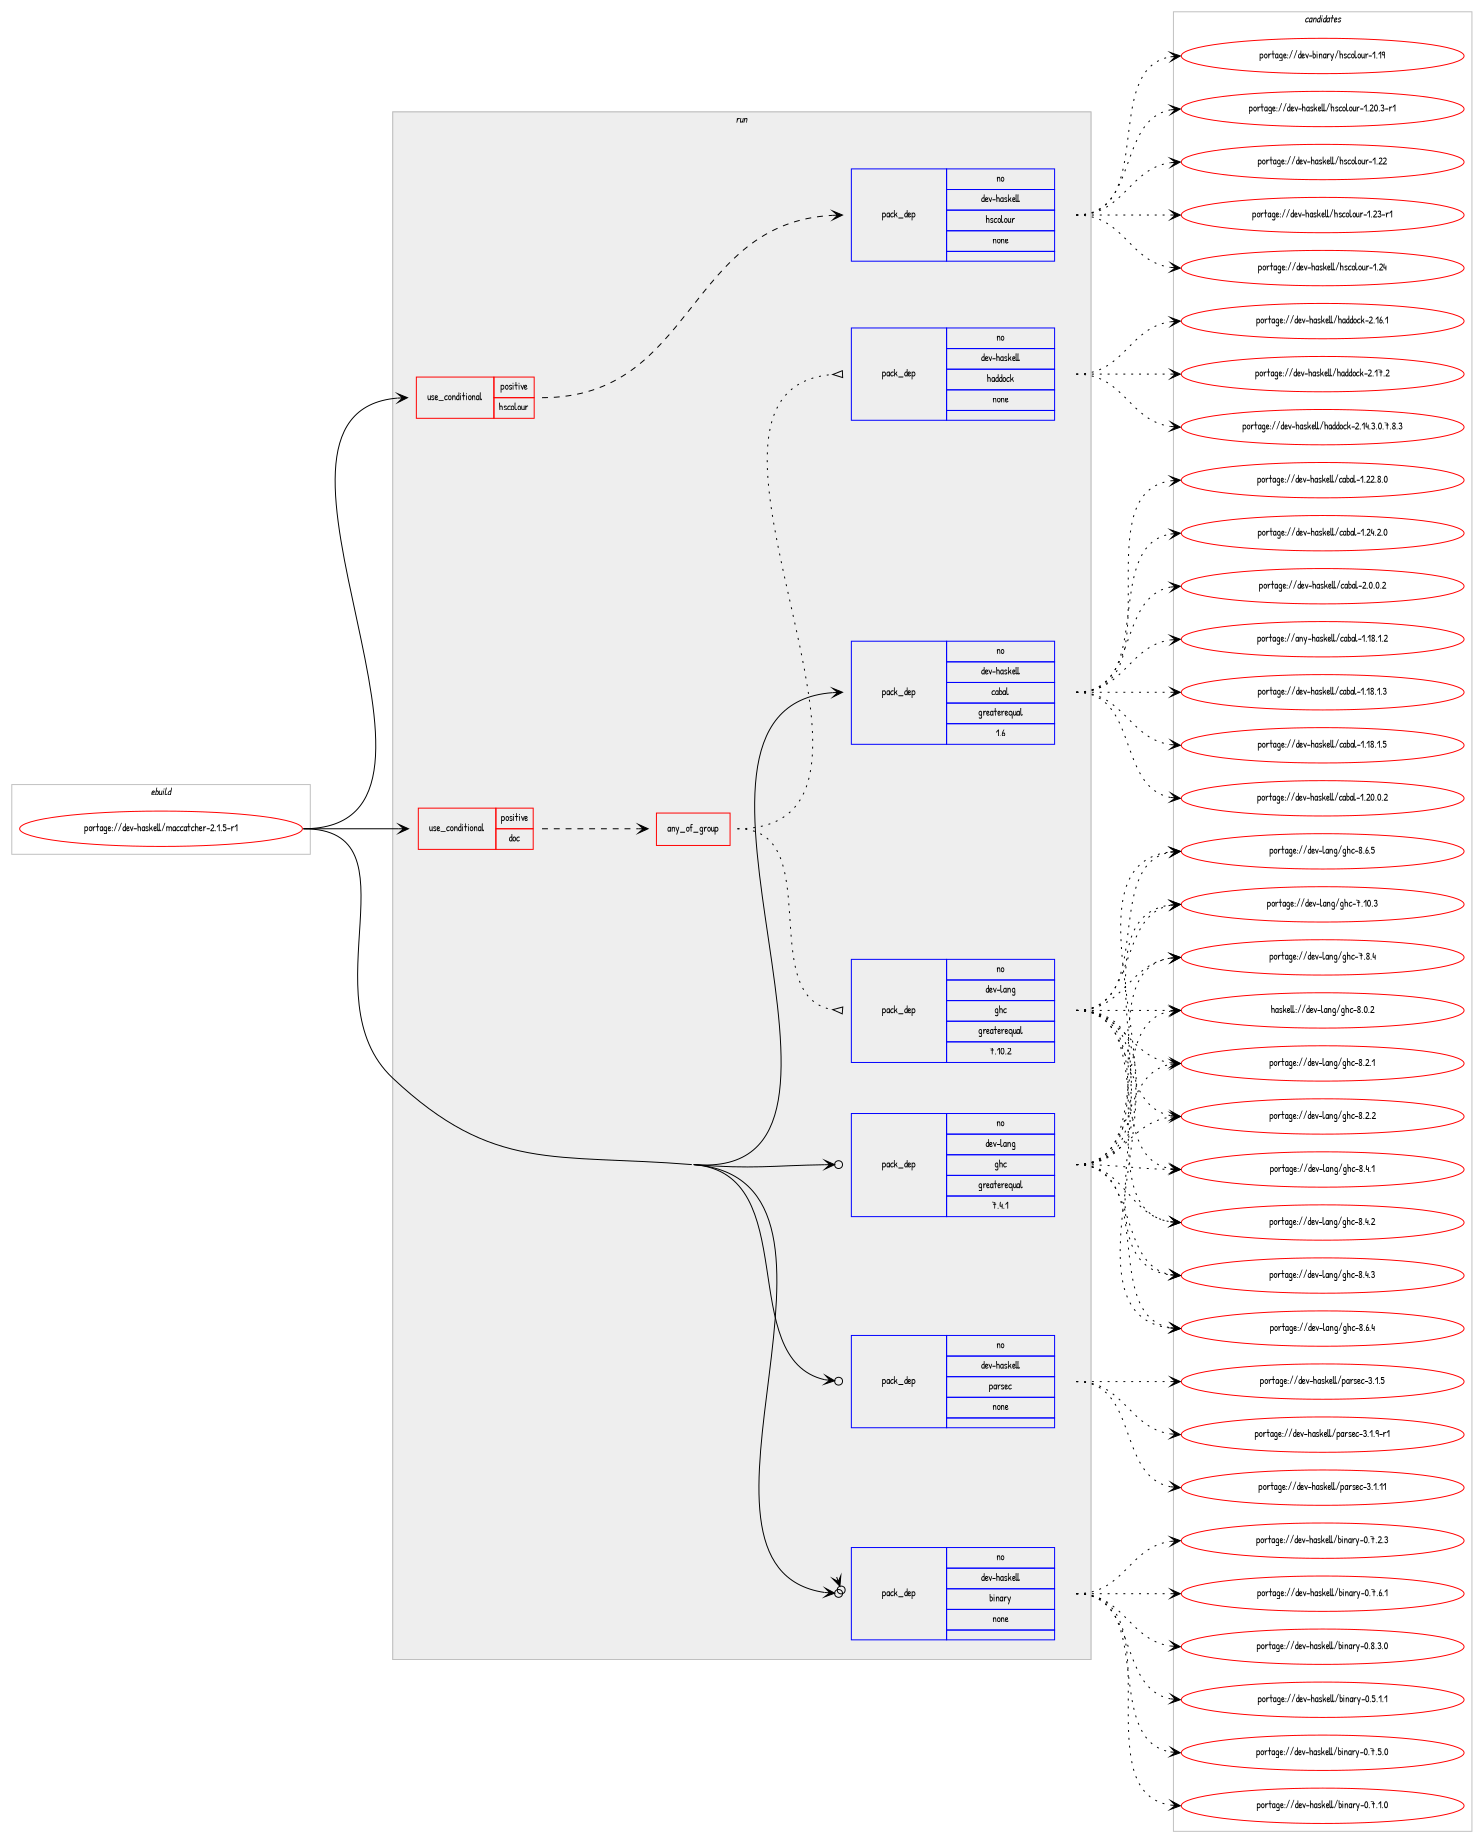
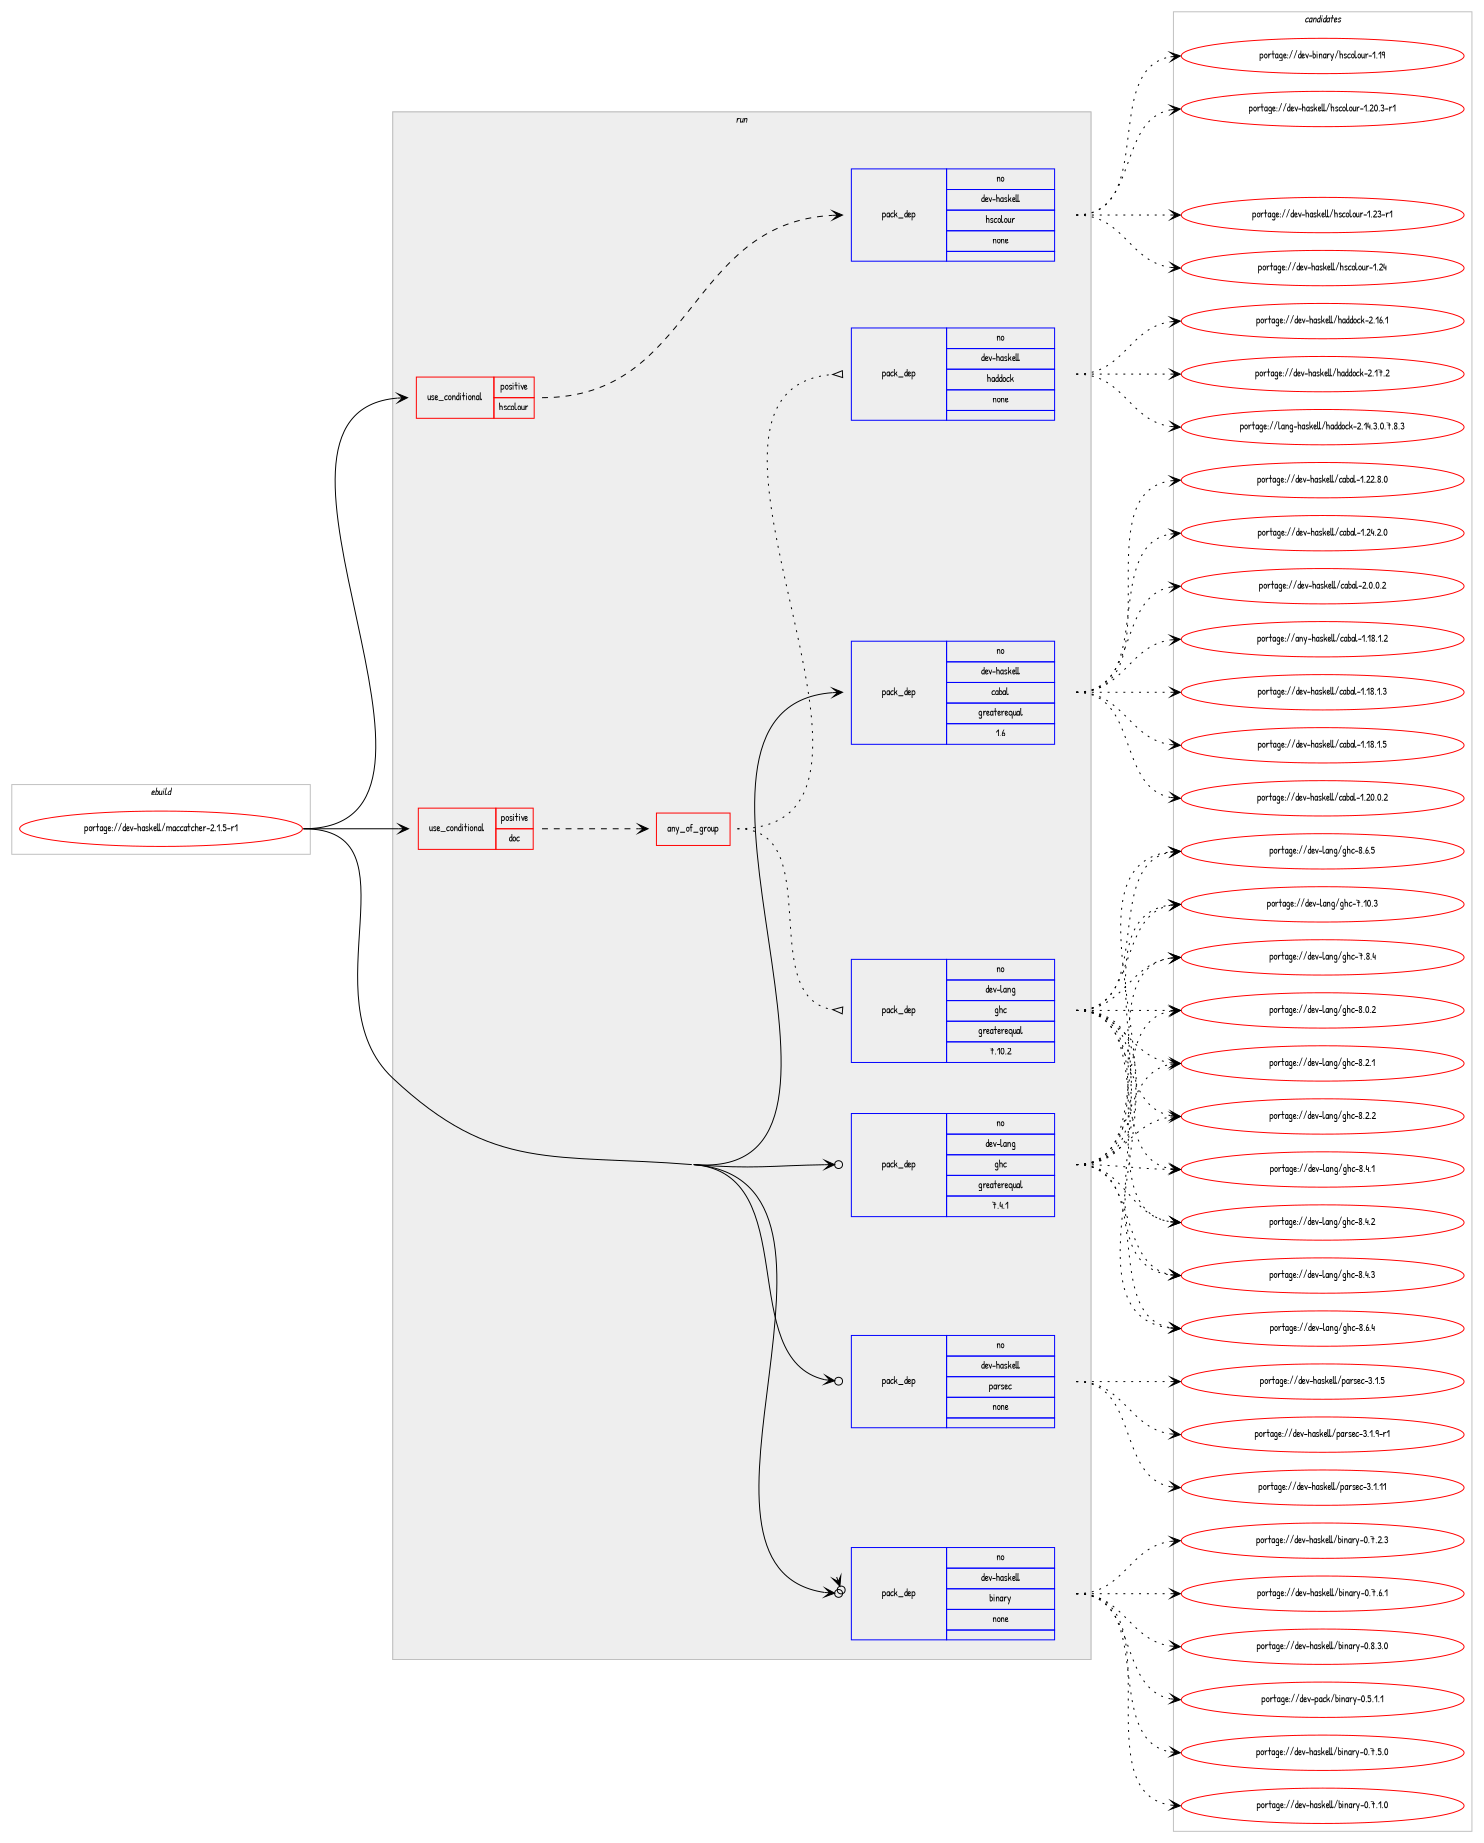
node "portage://dev-haskell/hscolour-1.22": removed
node "portage://dev-haskell/haddock-2.14.3.0.7.8.3": label "portage://dev-haskell/haddock-2.14.3.0.7.8.3" -> "portage://lang-haskell/haddock-2.14.3.0.7.8.3"
node "haskell://dev-lang/ghc-8.0.2": label "haskell://dev-lang/ghc-8.0.2" -> "portage://dev-lang/ghc-8.0.2"
node "portage://dev-haskell/binary-0.5.1.1": label "portage://dev-haskell/binary-0.5.1.1" -> "portage://dev-pack/binary-0.5.1.1"
